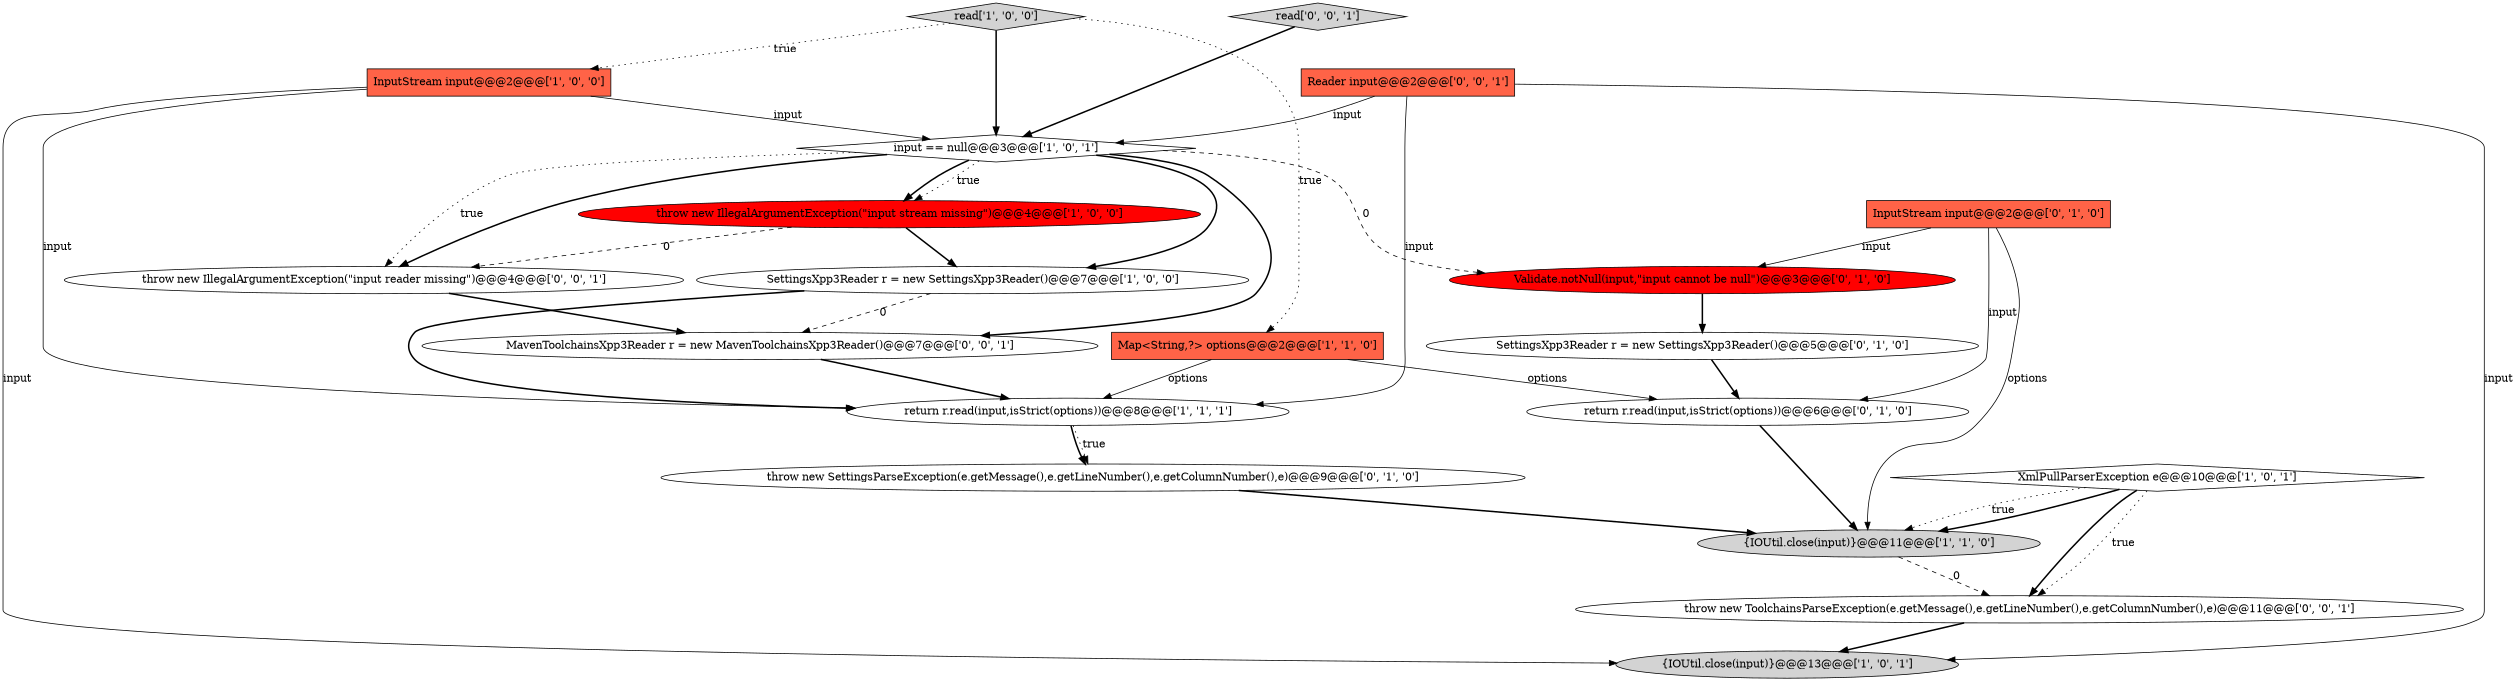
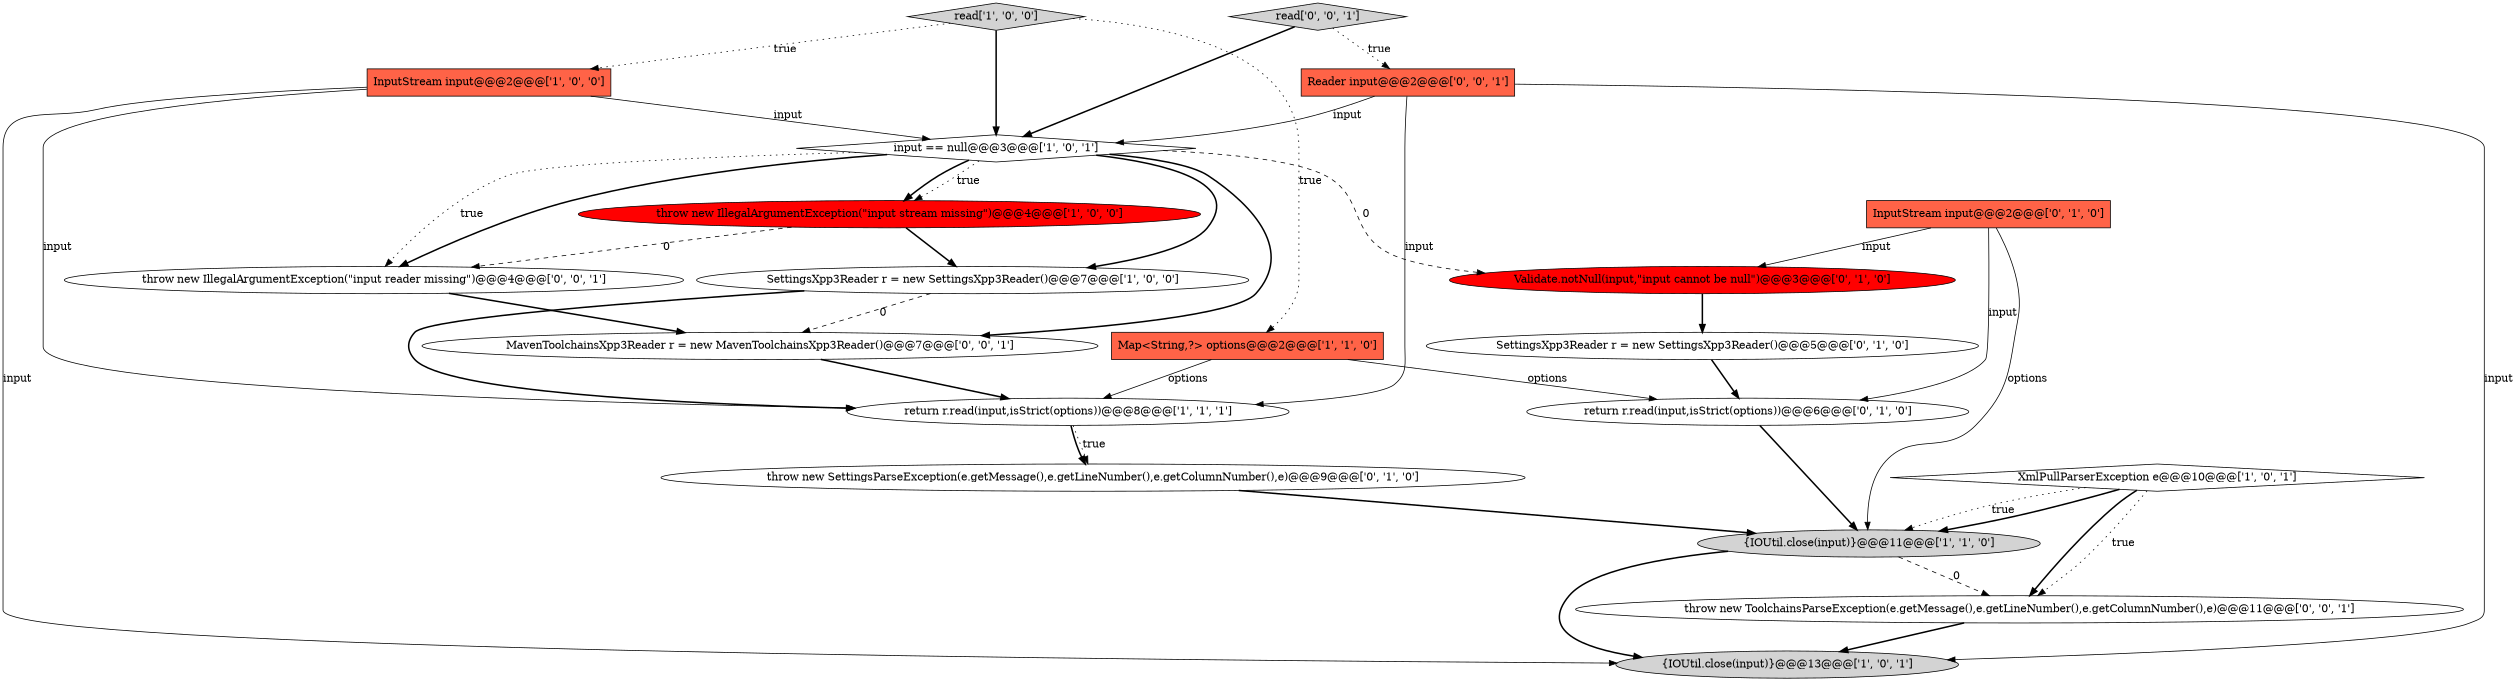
edge "read['0', '0', '1']" -> "Reader input@@@2@@@['0', '0', '1']": added, label "true"
edge "{IOUtil.close(input)}@@@11@@@['1', '1', '0']" -> "{IOUtil.close(input)}@@@13@@@['1', '0', '1']": added
